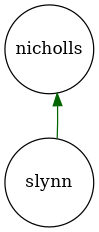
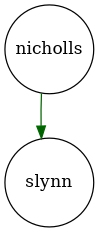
edge "slynn" -> "nicholls": reversed
